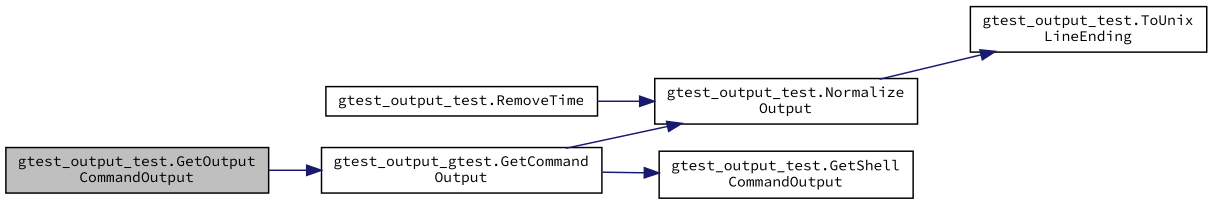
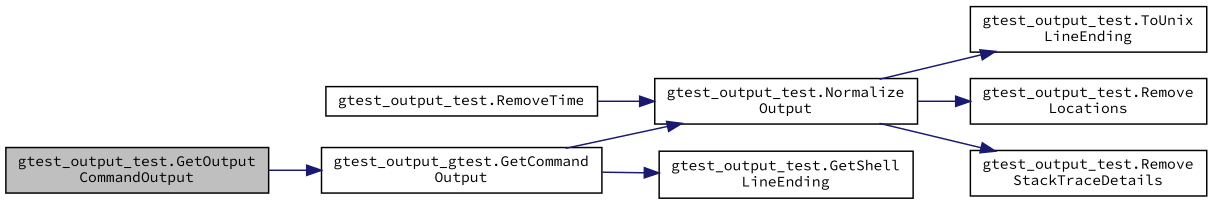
node "gtest_output_test.Remove Locations": added
node "gtest_output_test.Remove StackTraceDetails": added
node "gtest_output_test.GetShell CommandOutput": label "gtest_output_test.GetShell CommandOutput" -> "gtest_output_test.GetShell LineEnding"
